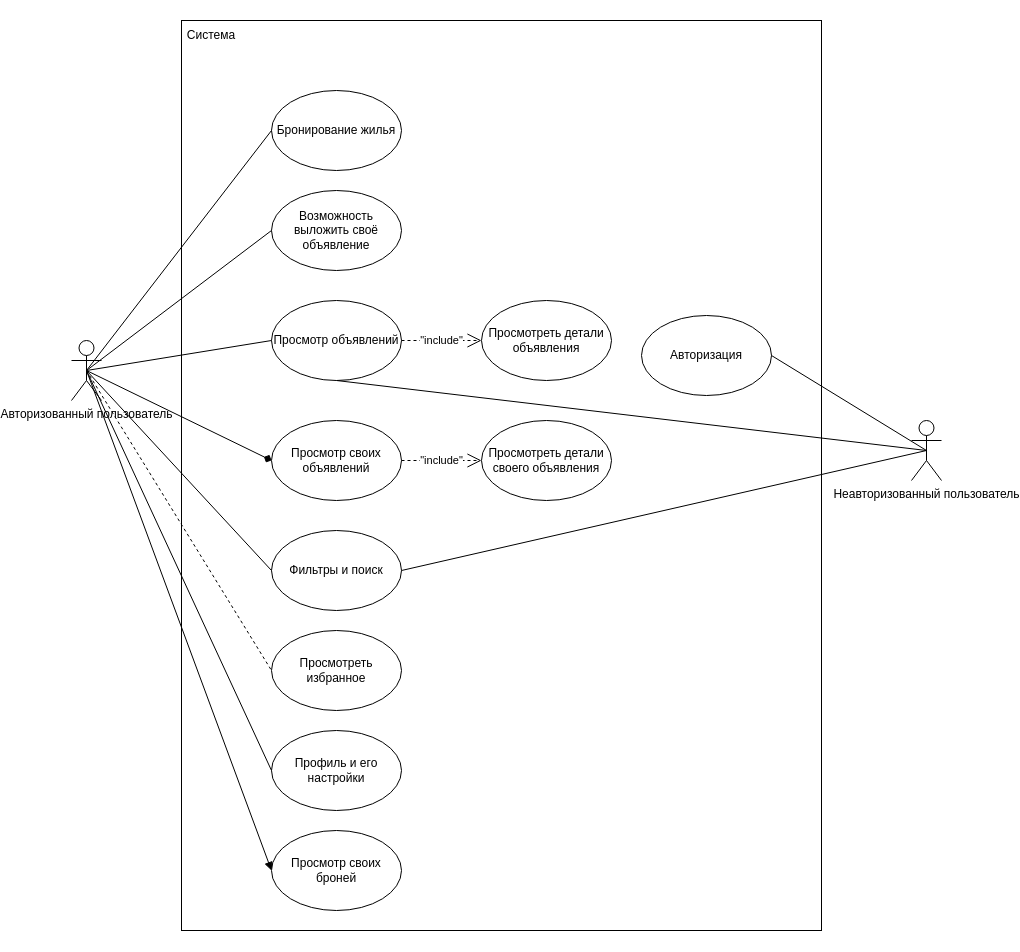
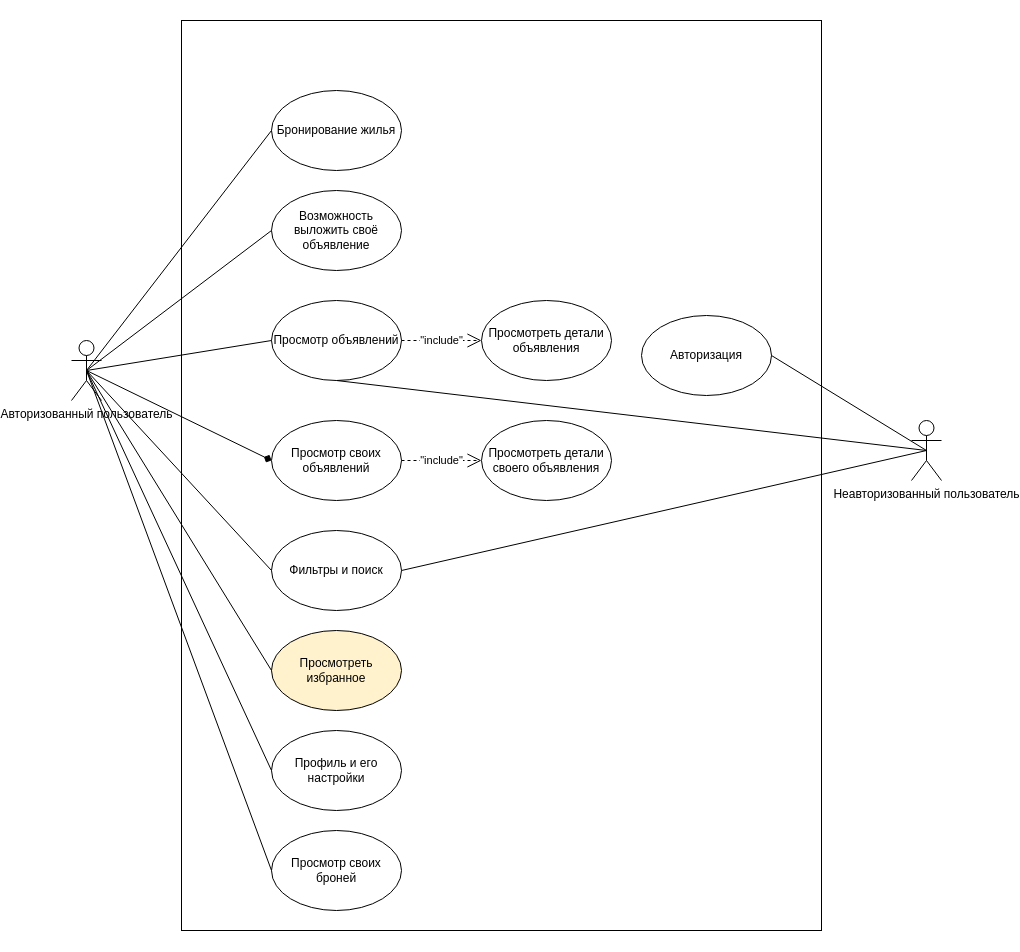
node "Система": removed
edge "Авторизованный пользователь" -- "Просмотреть избранное": style dashed -> solid
node "Просмотреть избранное": fillcolor #ffffff -> #fff2cc
edge "Авторизованный пользователь" -> "Просмотр своих броней": arrowhead block -> none
